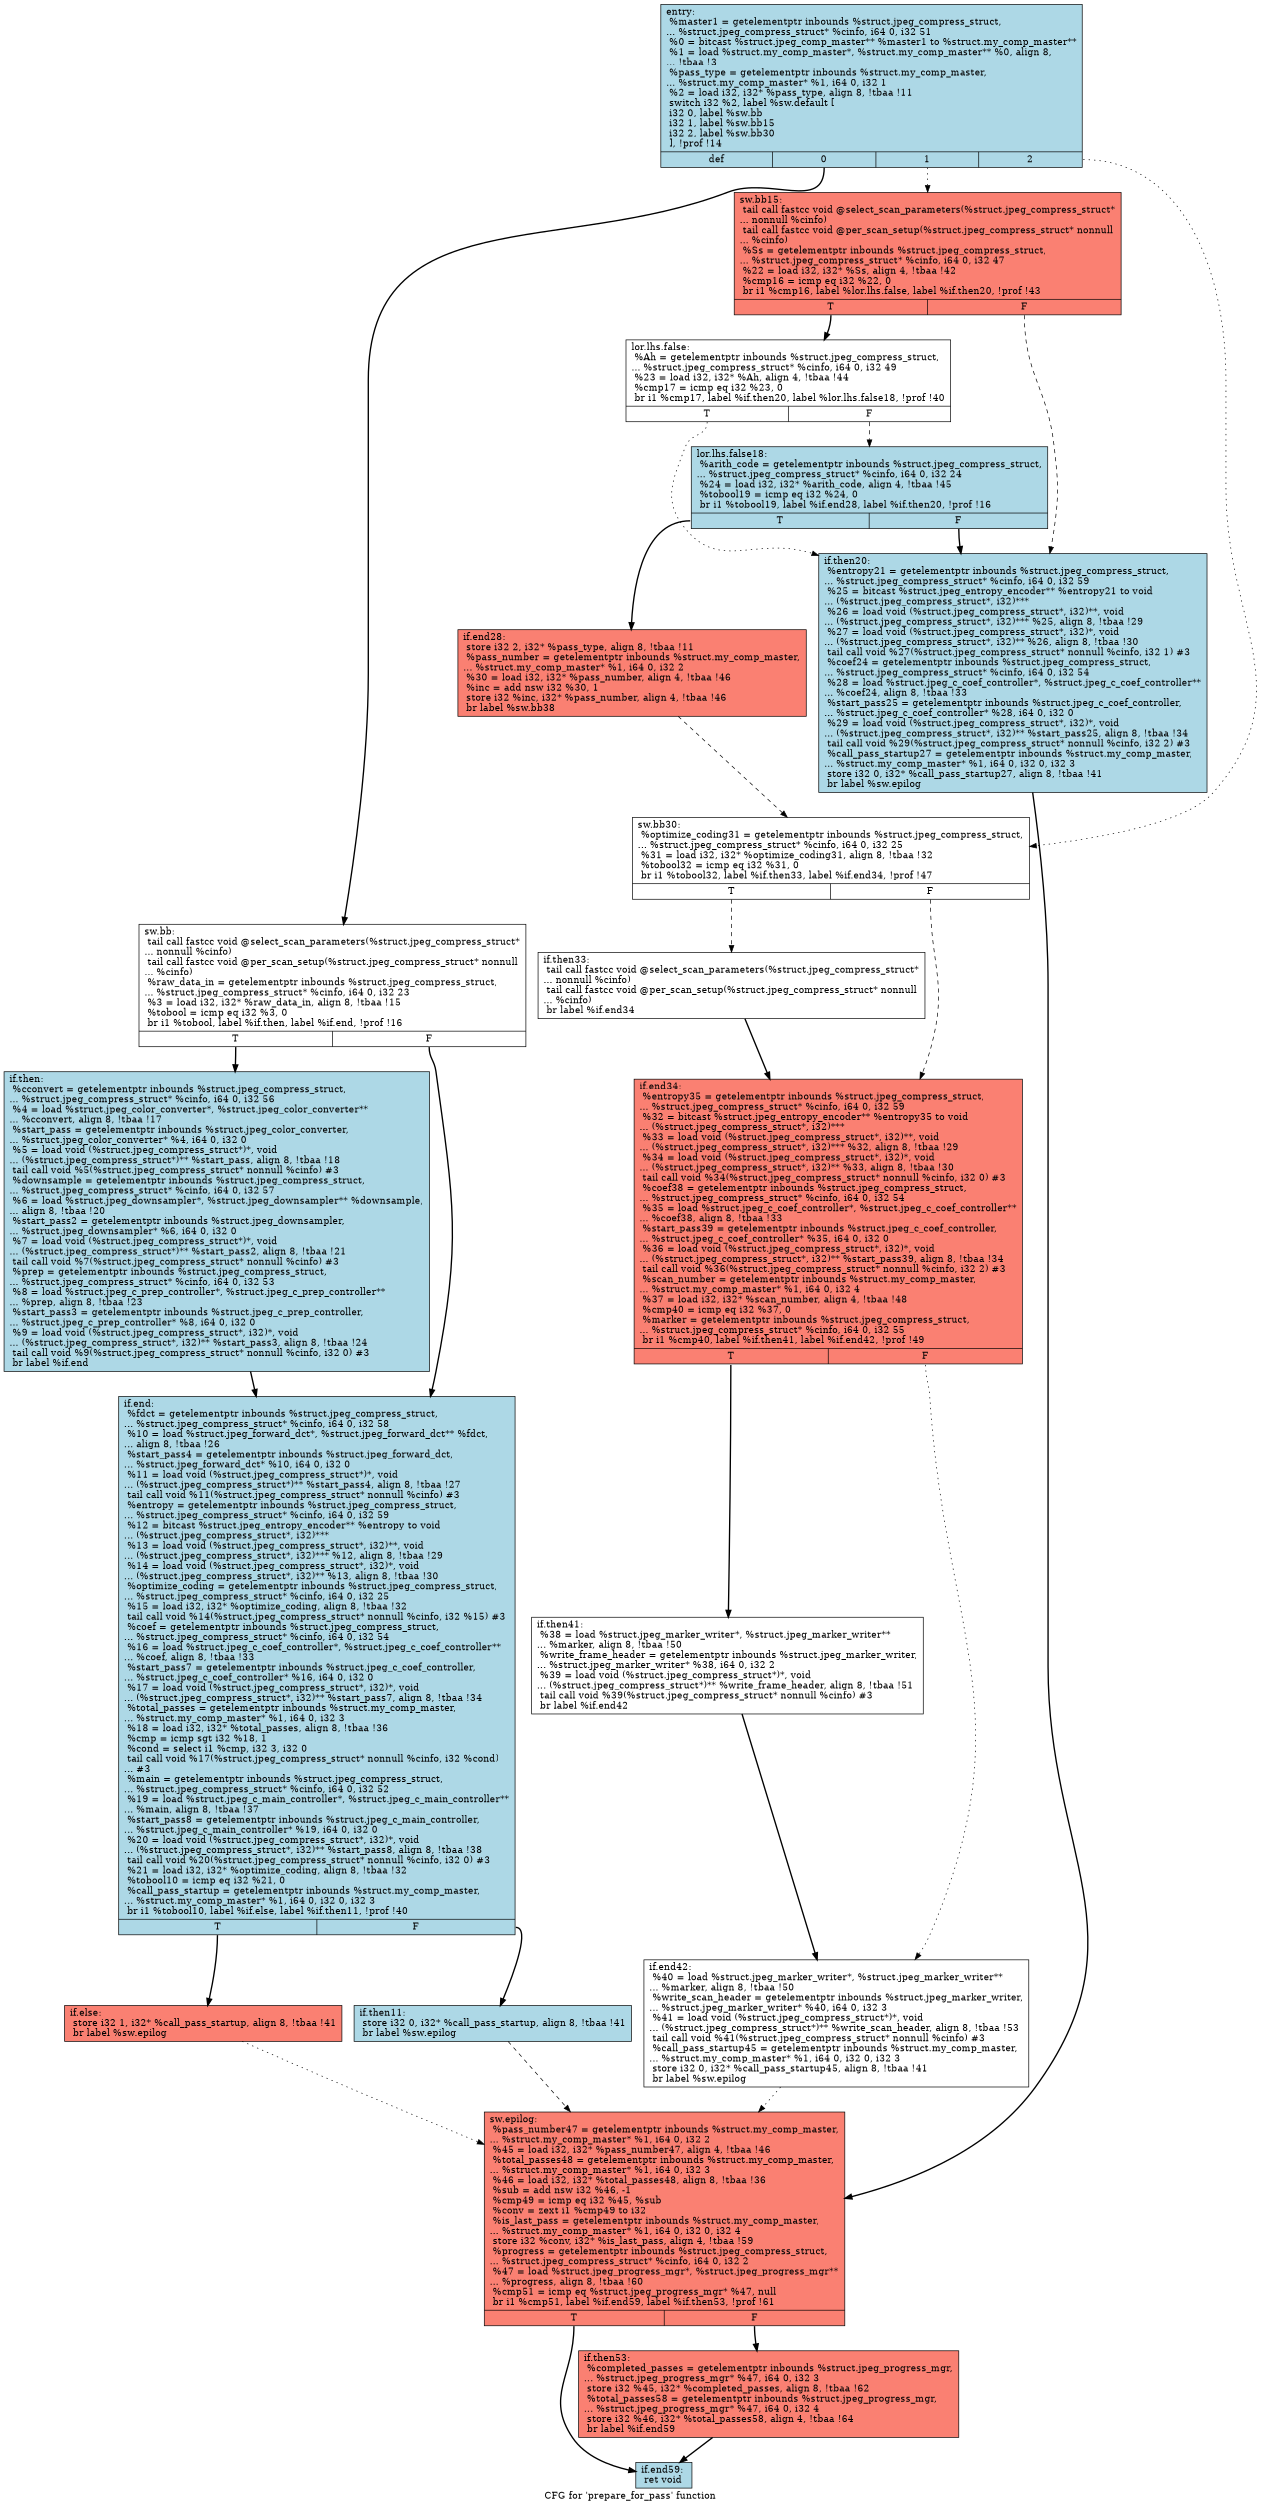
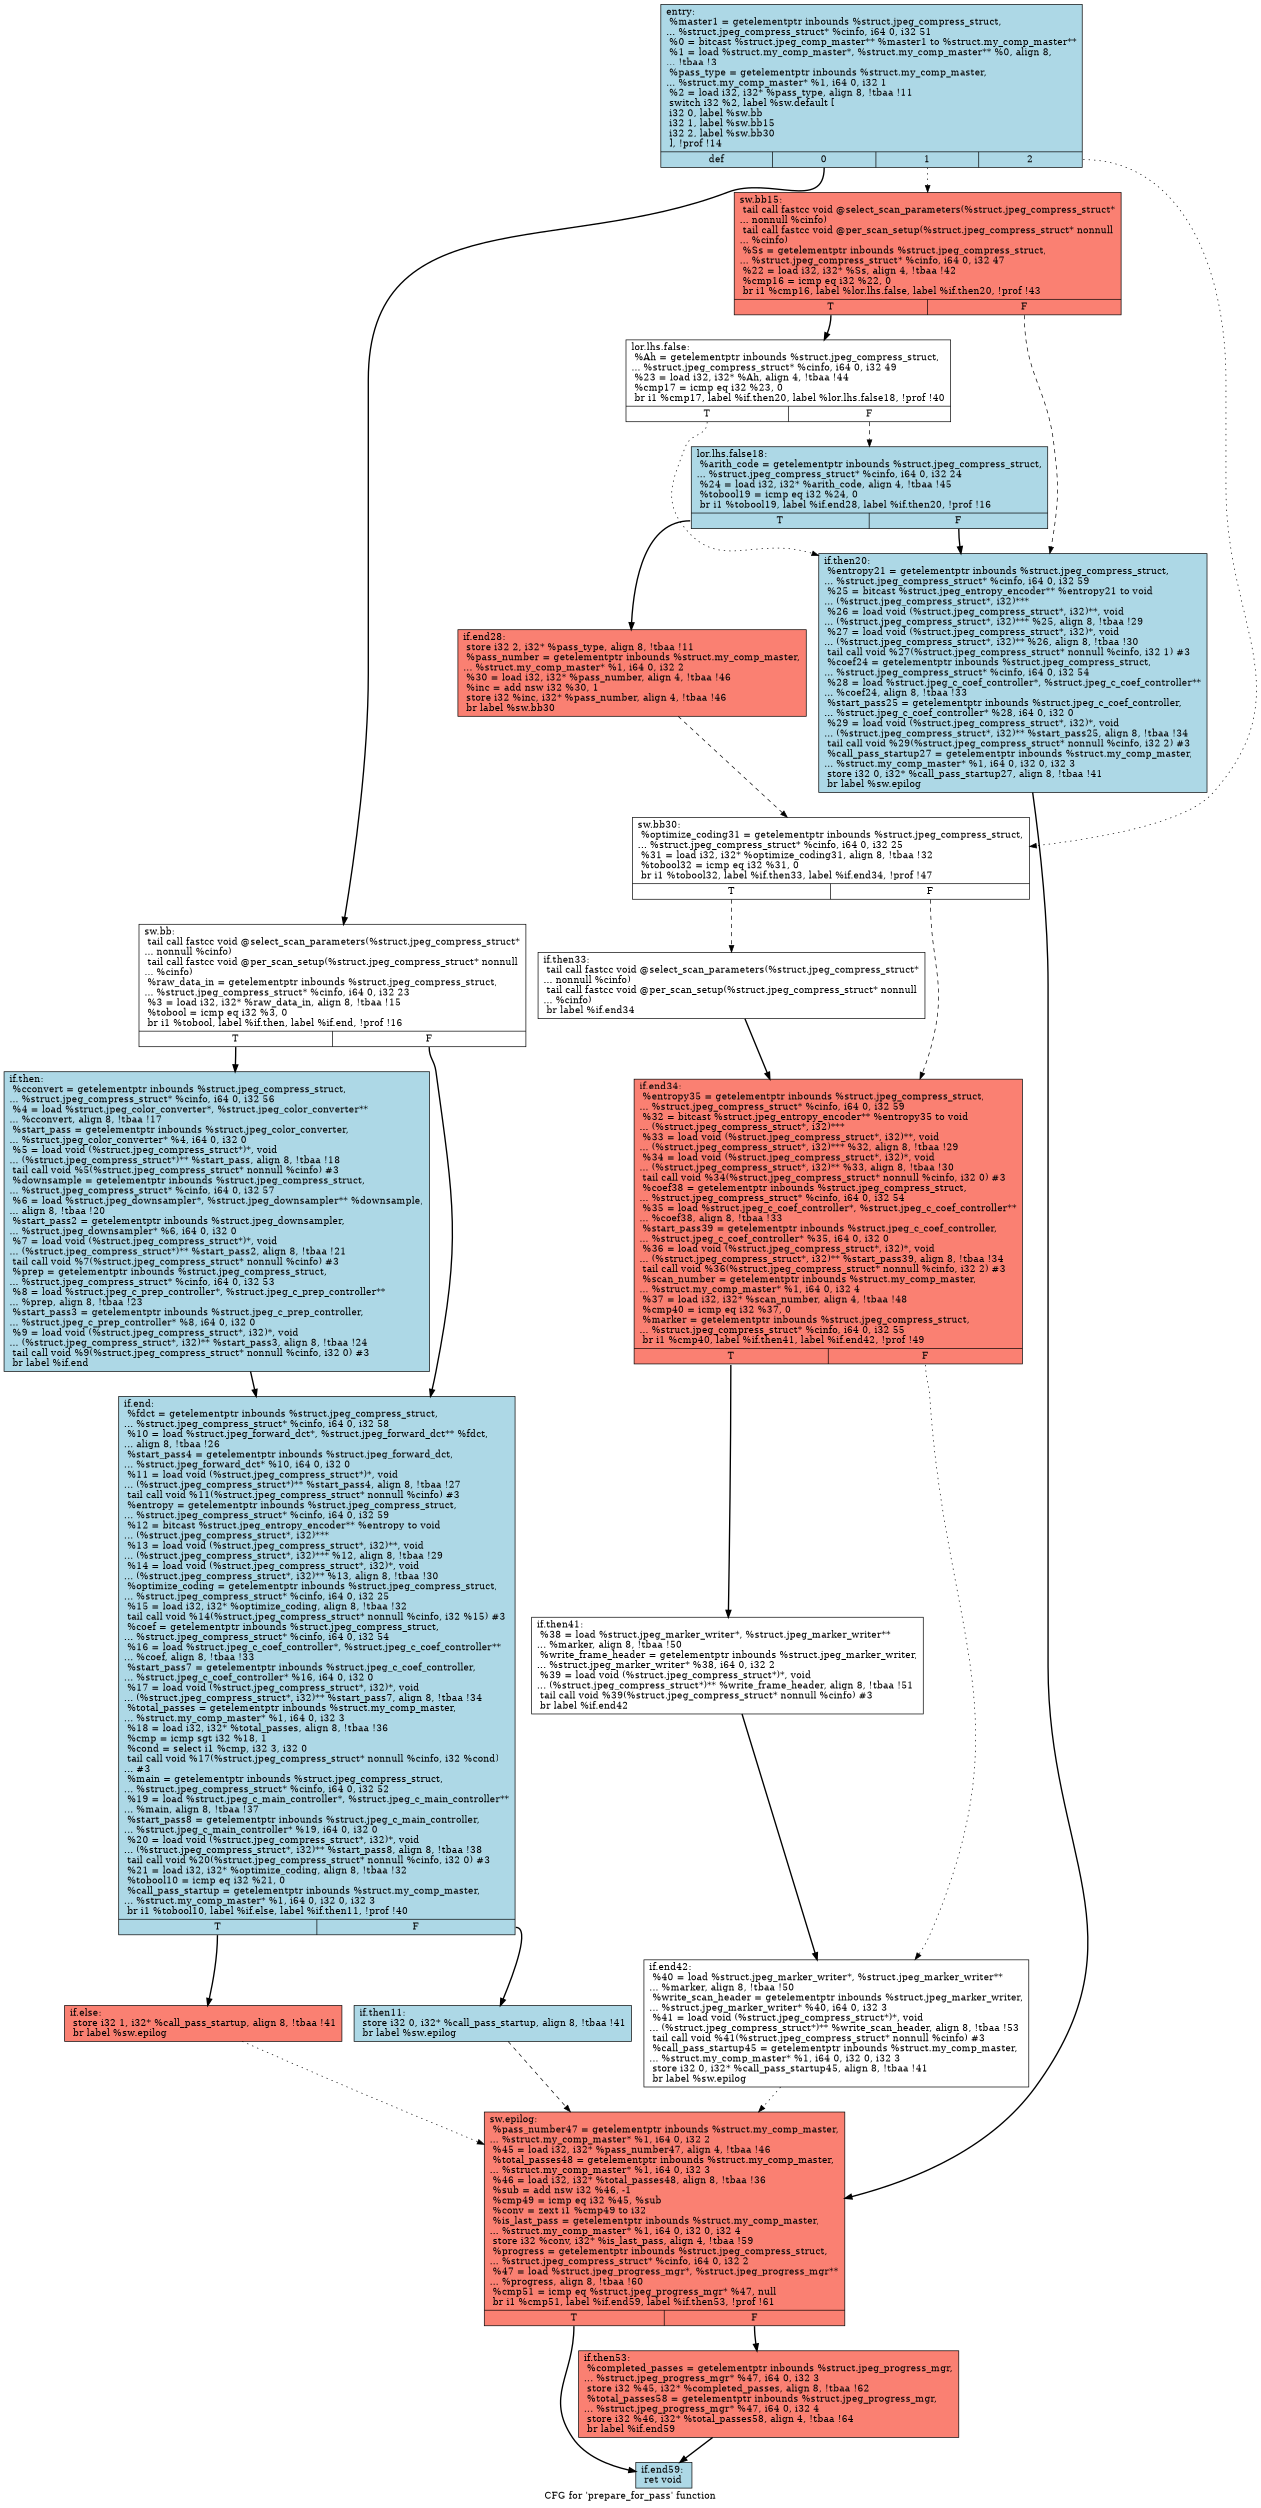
node "if.end28:": text "br label %sw.bb38" -> "br label %sw.bb30"
